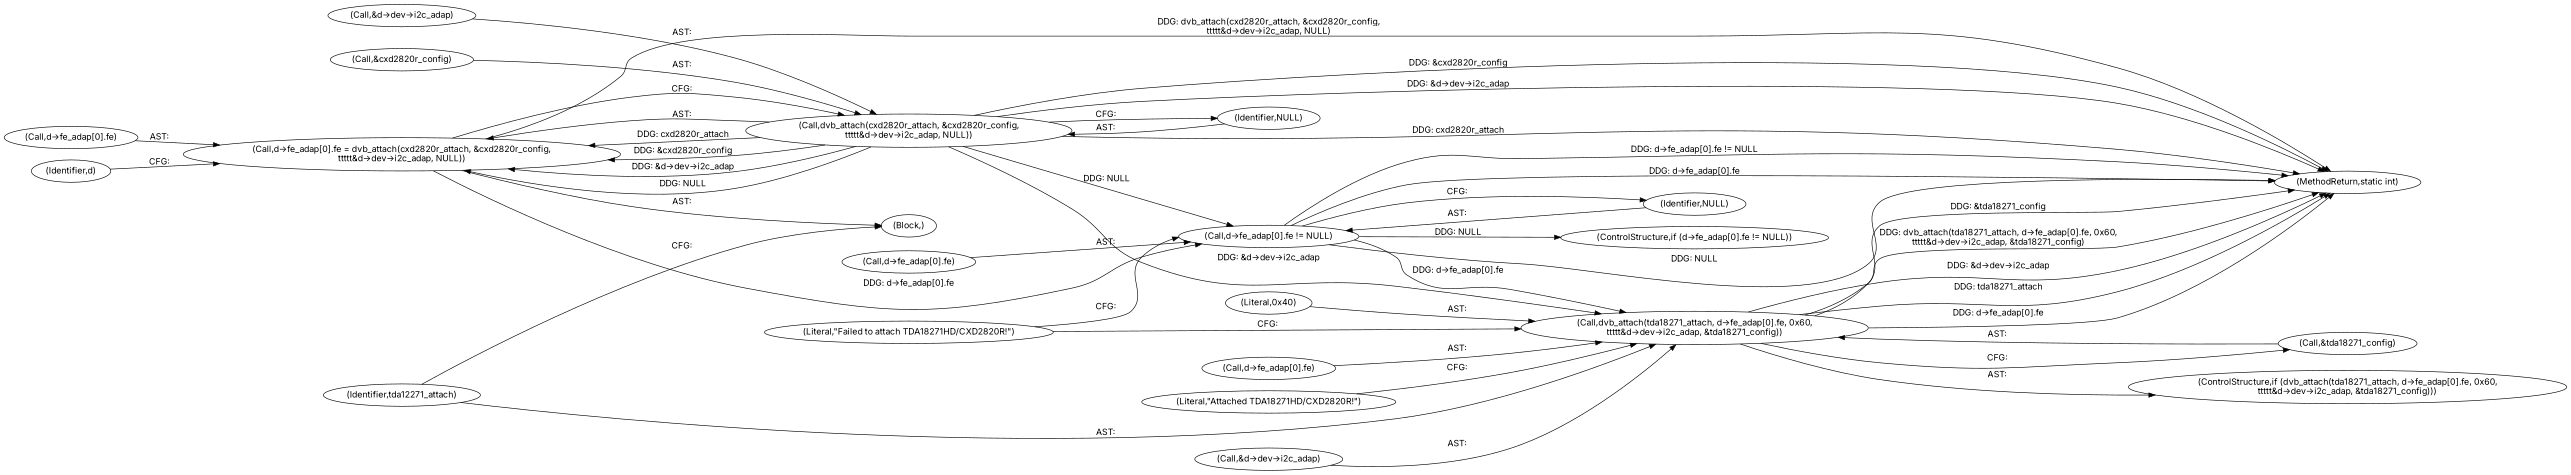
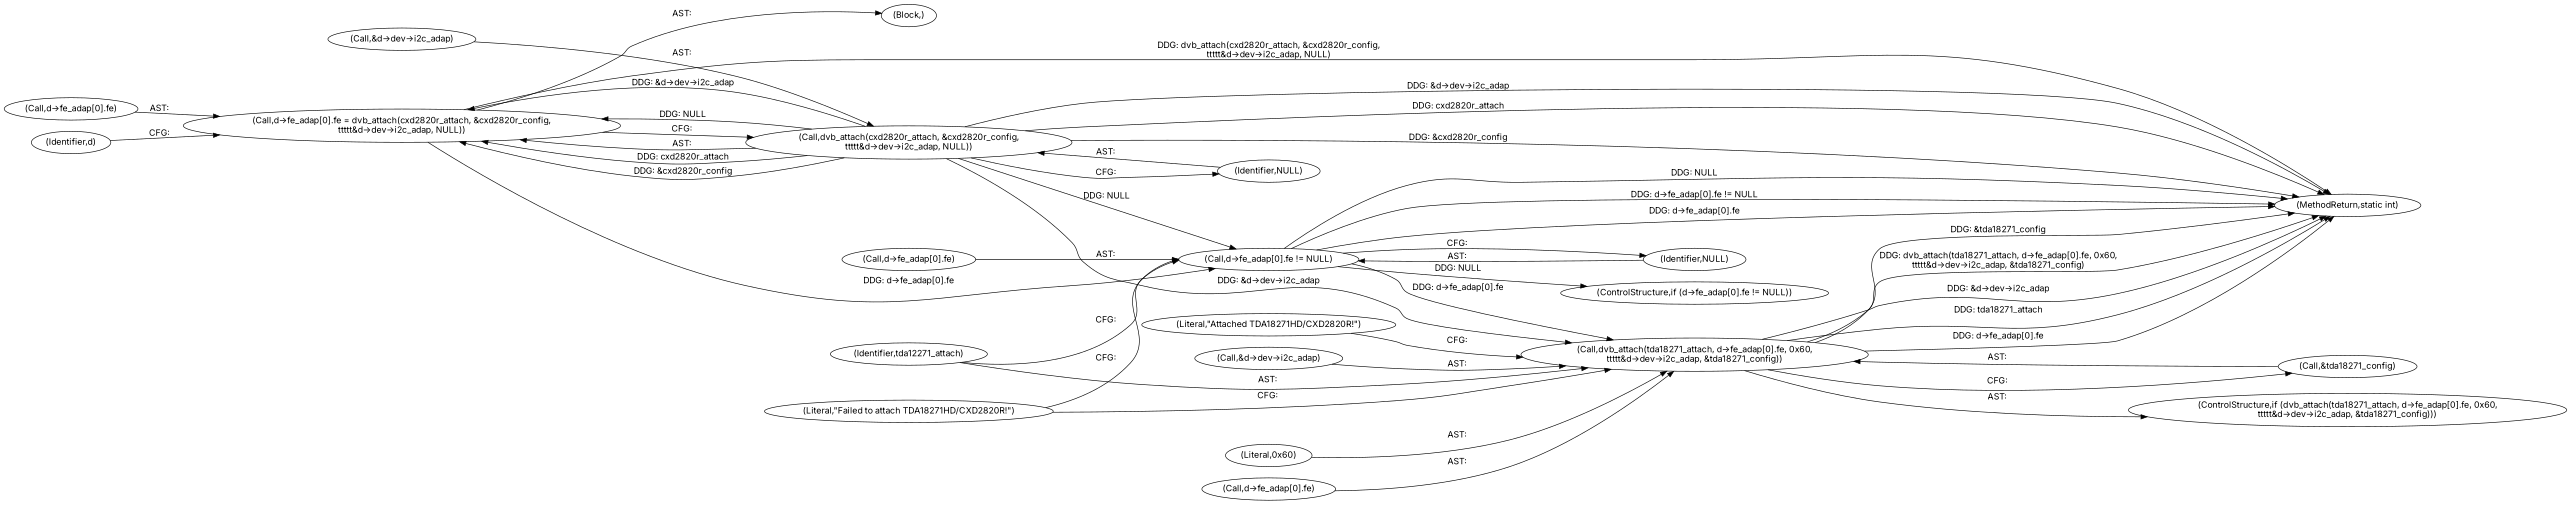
node "(Call,&cxd2820r_config)": removed
edge "(Identifier,tda12271_attach)" -> "(Block,)": now "(Identifier,tda12271_attach)" -> "(Call,d->fe_adap[0].fe != NULL)"
node "(Literal,0x40)": label "(Literal,0x40)" -> "(Literal,0x60)"
